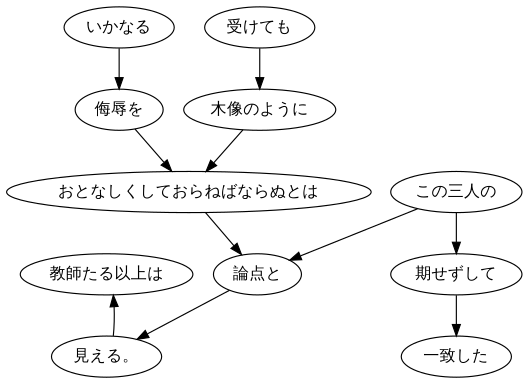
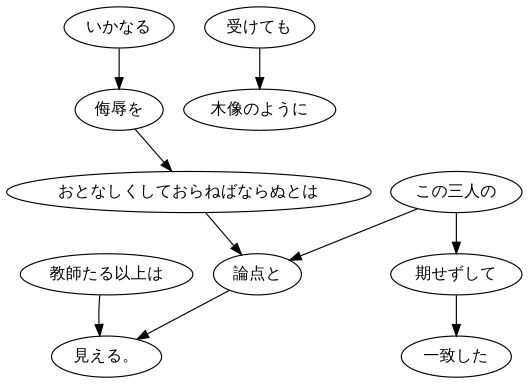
edge "木像のように" -> "おとなしくしておらねばならぬとは": removed
edge "見える。" -> "教師たる以上は": reversed
